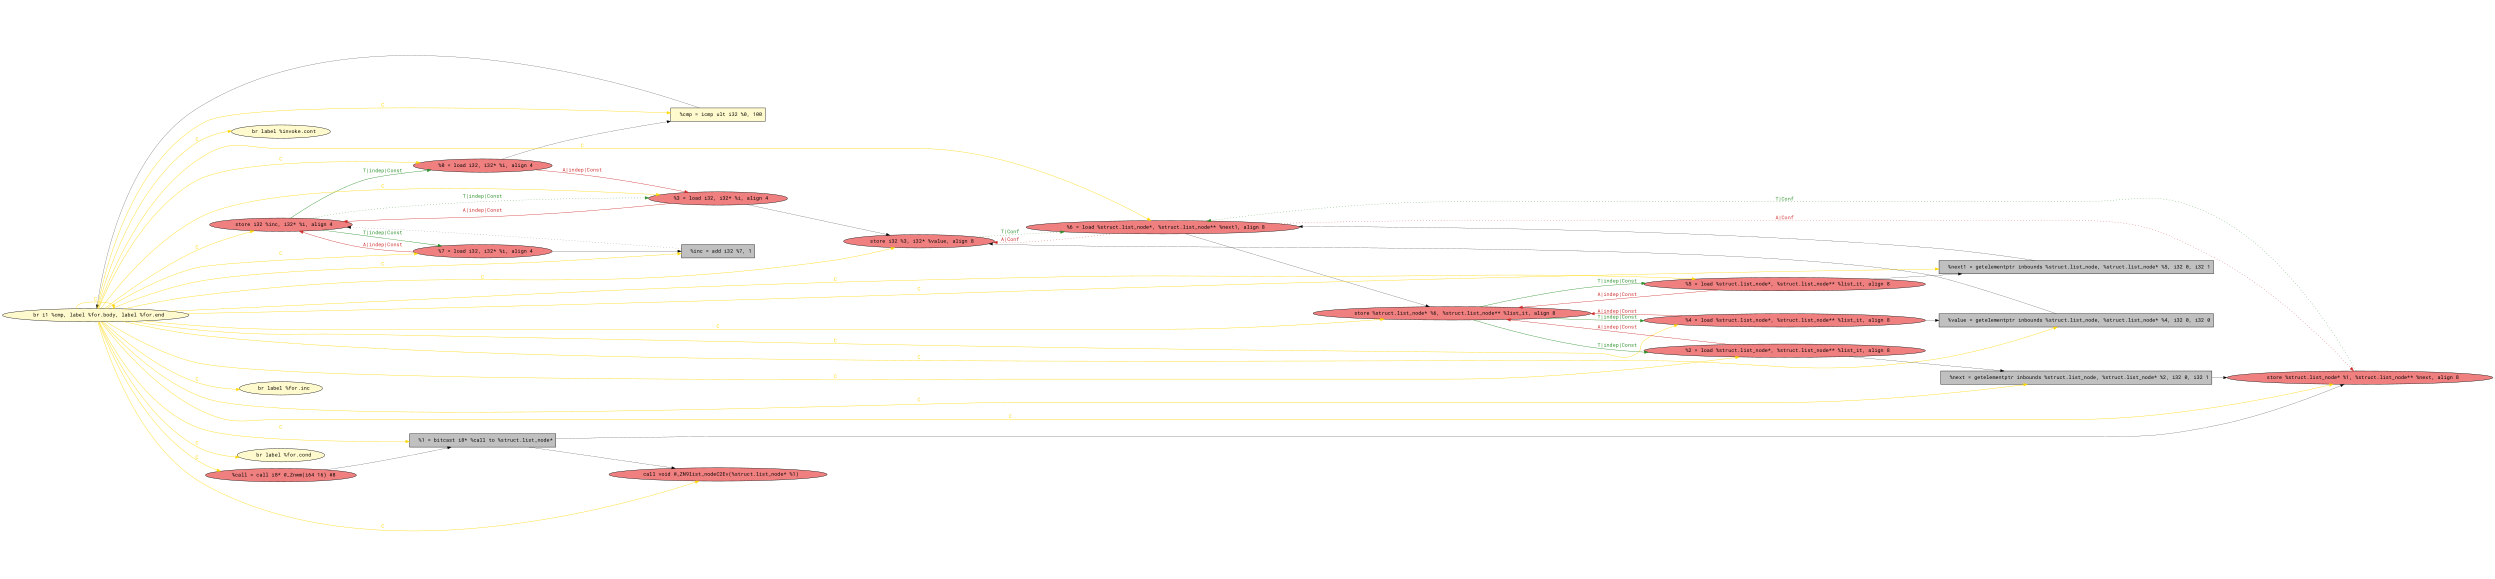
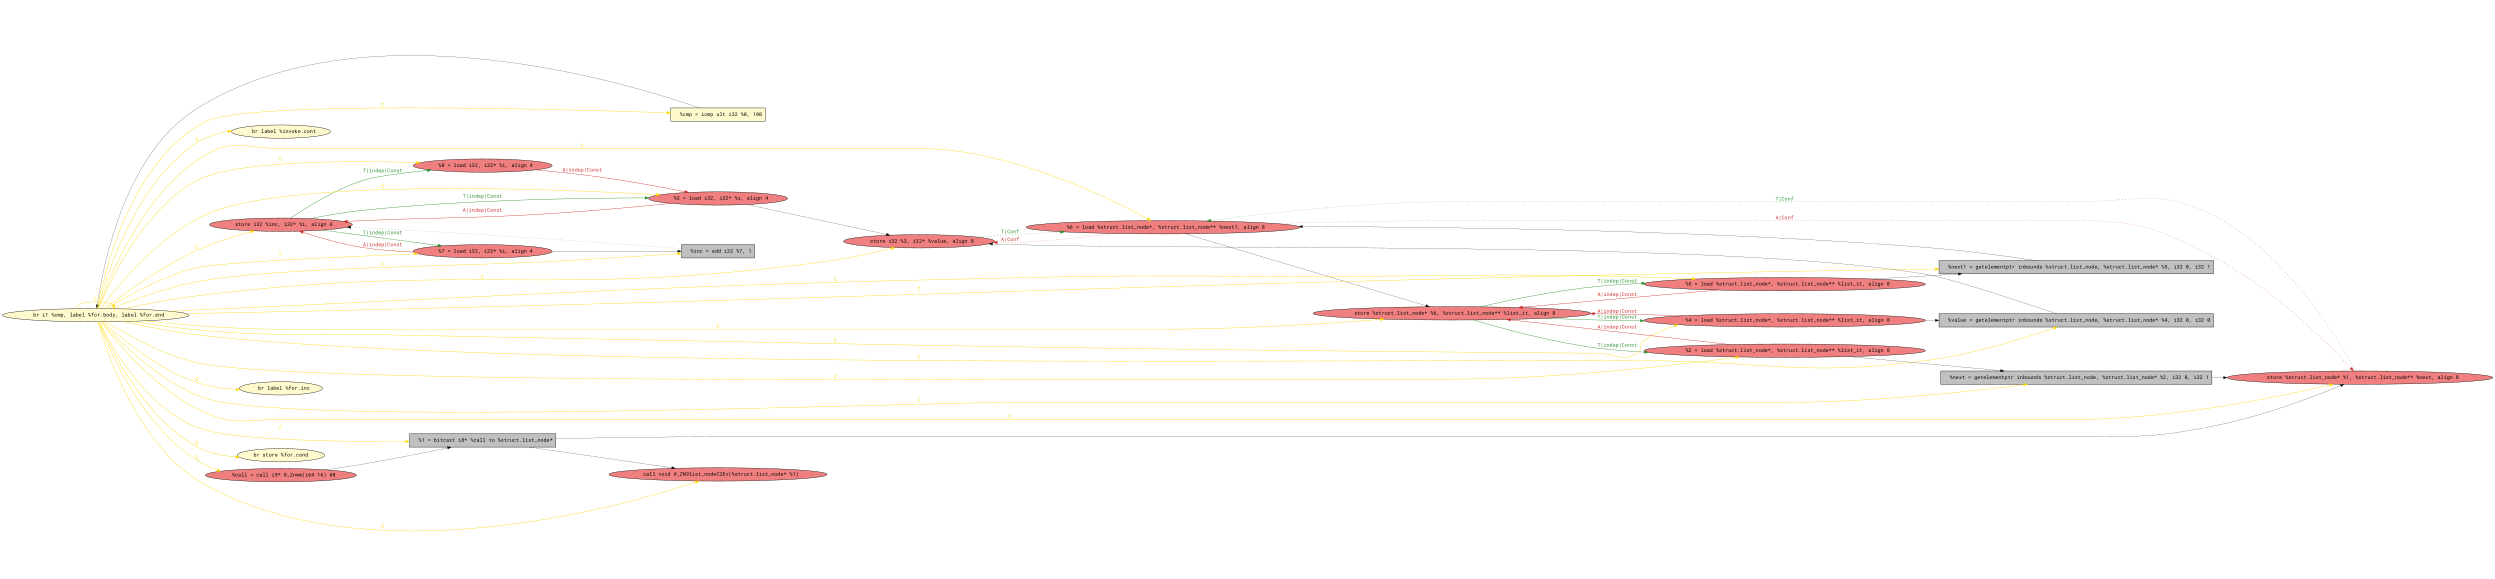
edge "%0 = load i32, i32* %i, align 4" -> "%cmp = icmp ult i32 %0, 100": removed
edge "store i32 %inc, i32* %i, align 4" -> "%3 = load i32, i32* %i, align 4": style dotted -> solid
node "br label %for.cond": label "br label %for.cond" -> "br store %for.cond"
